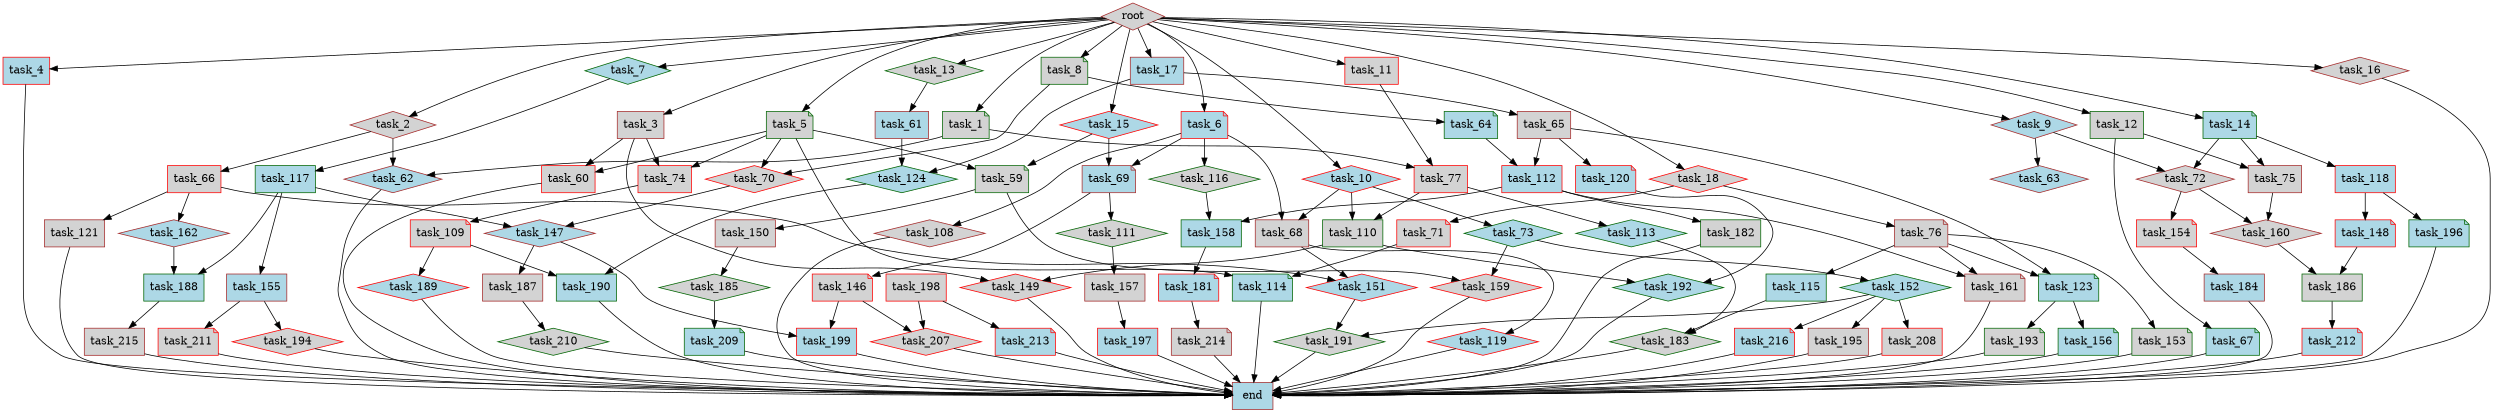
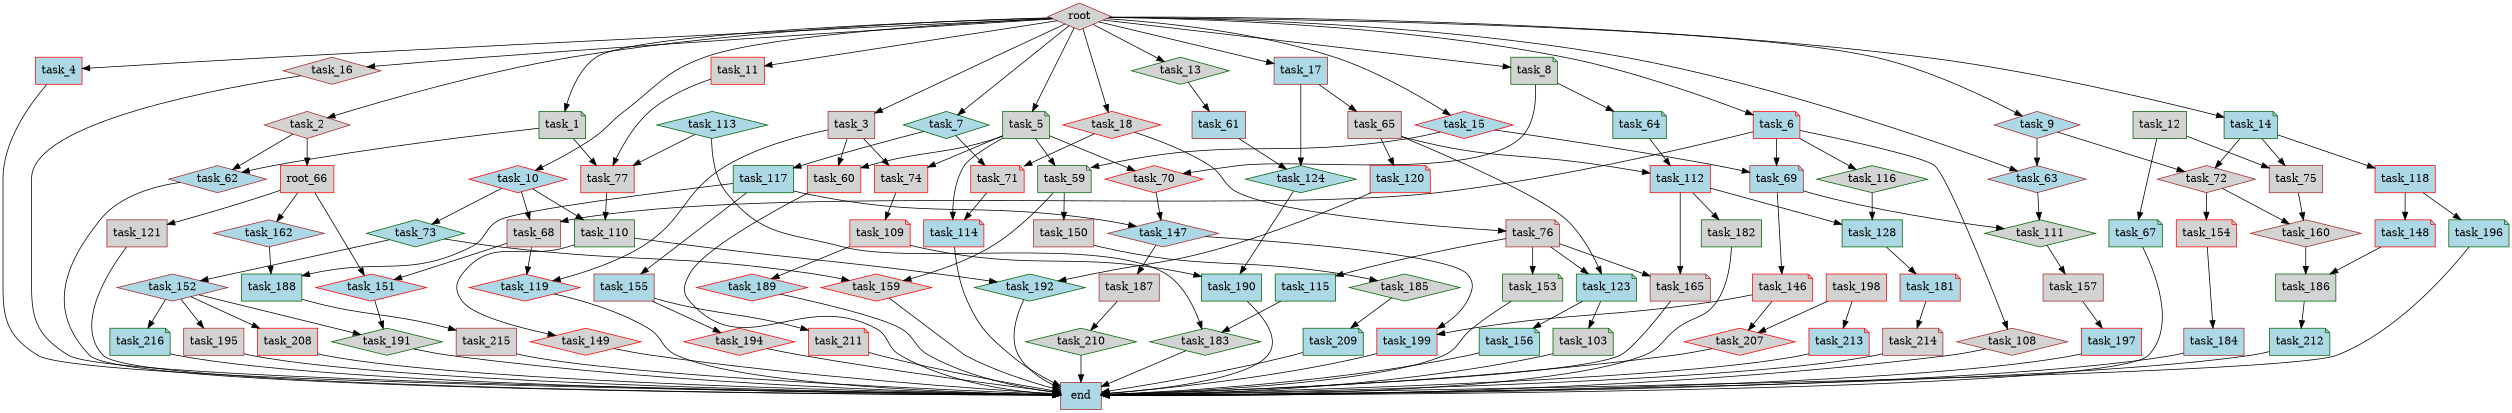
edge "root" -> "task_12": now "root" -> "task_63"
edge "task_7" -> "task_71": added
node "task_66": label "task_66" -> "root_66"
edge "task_77" -> "task_113": reversed
edge "task_63" -> "task_111": added
node "task_158": label "task_158" -> "task_128"
edge "task_3" -> "task_149": now "task_3" -> "task_119"
node "task_114": color darkgreen -> red
node "task_152": color darkgreen -> brown
node "task_161": label "task_161" -> "task_165"
node "task_216": color red -> darkgreen
node "task_193": label "task_193" -> "task_103"
node "task_212": color red -> darkgreen
